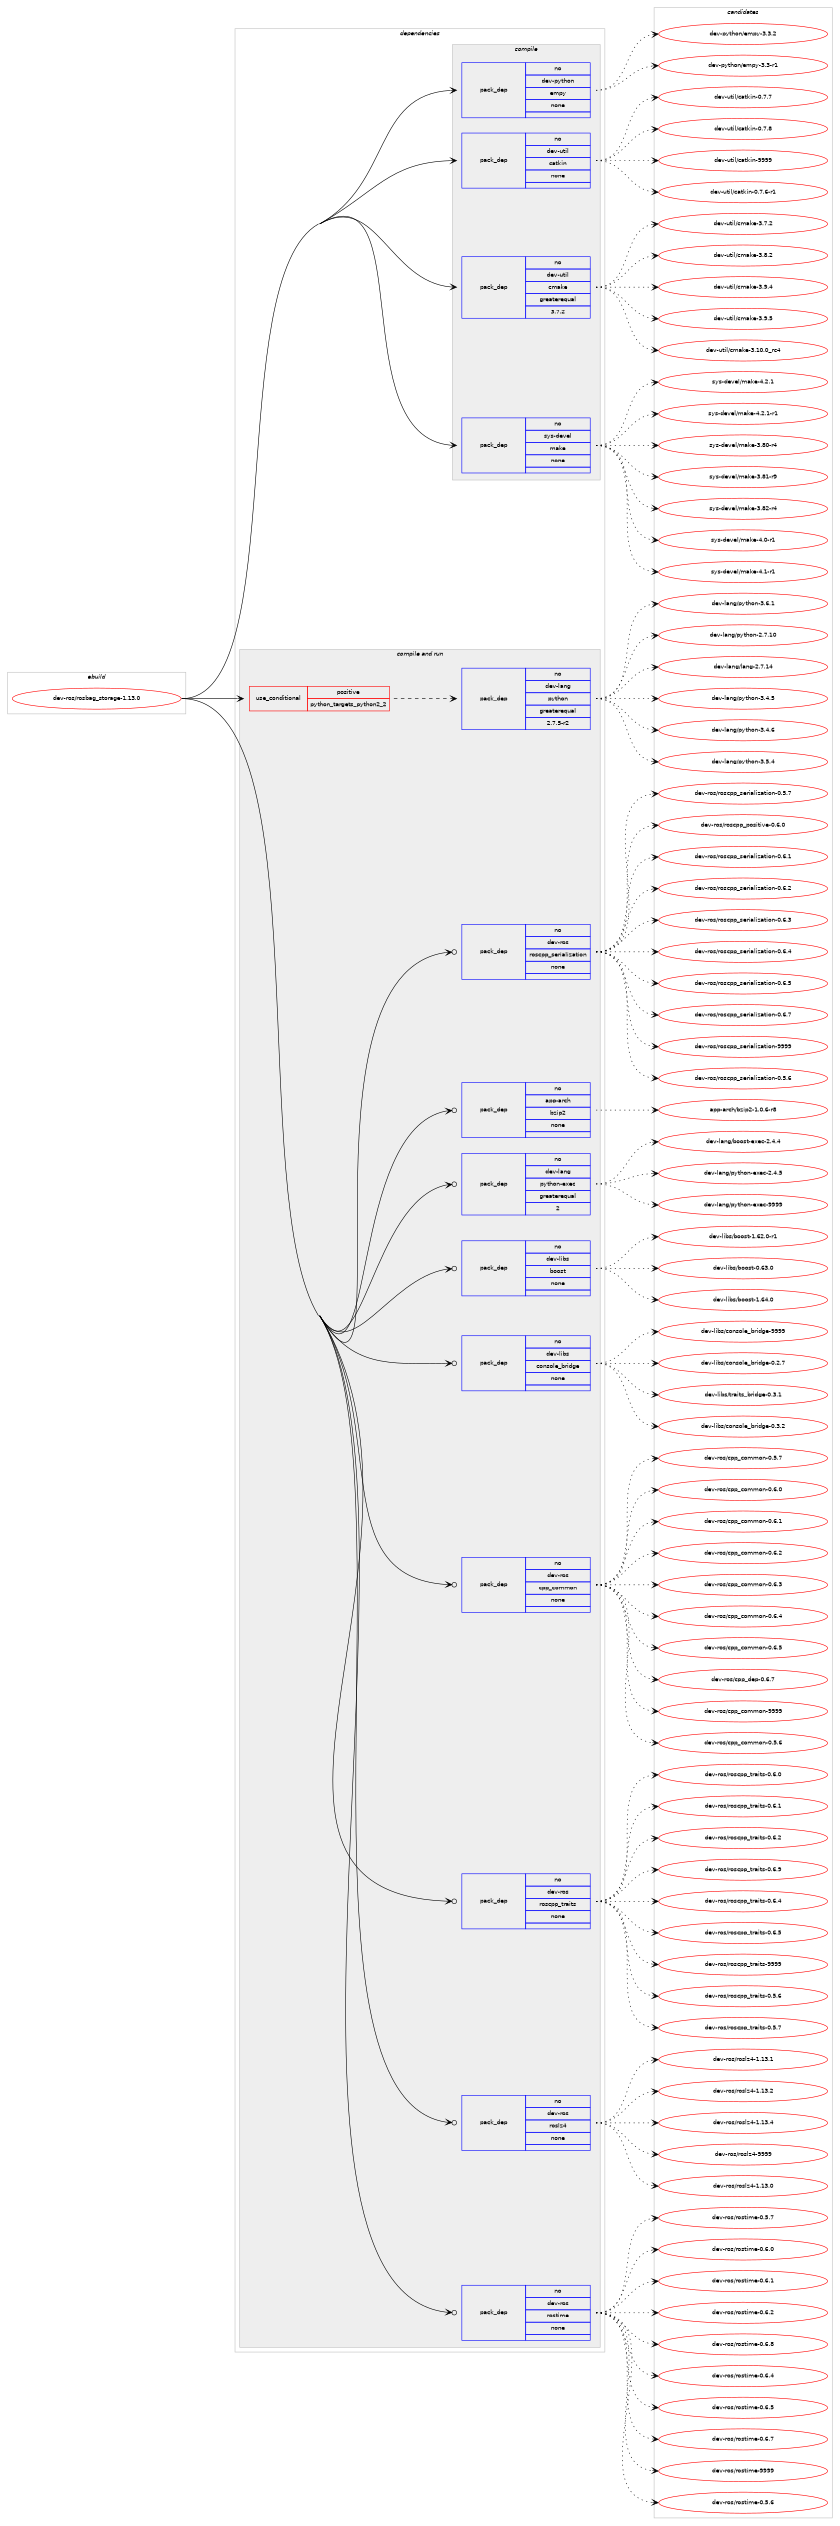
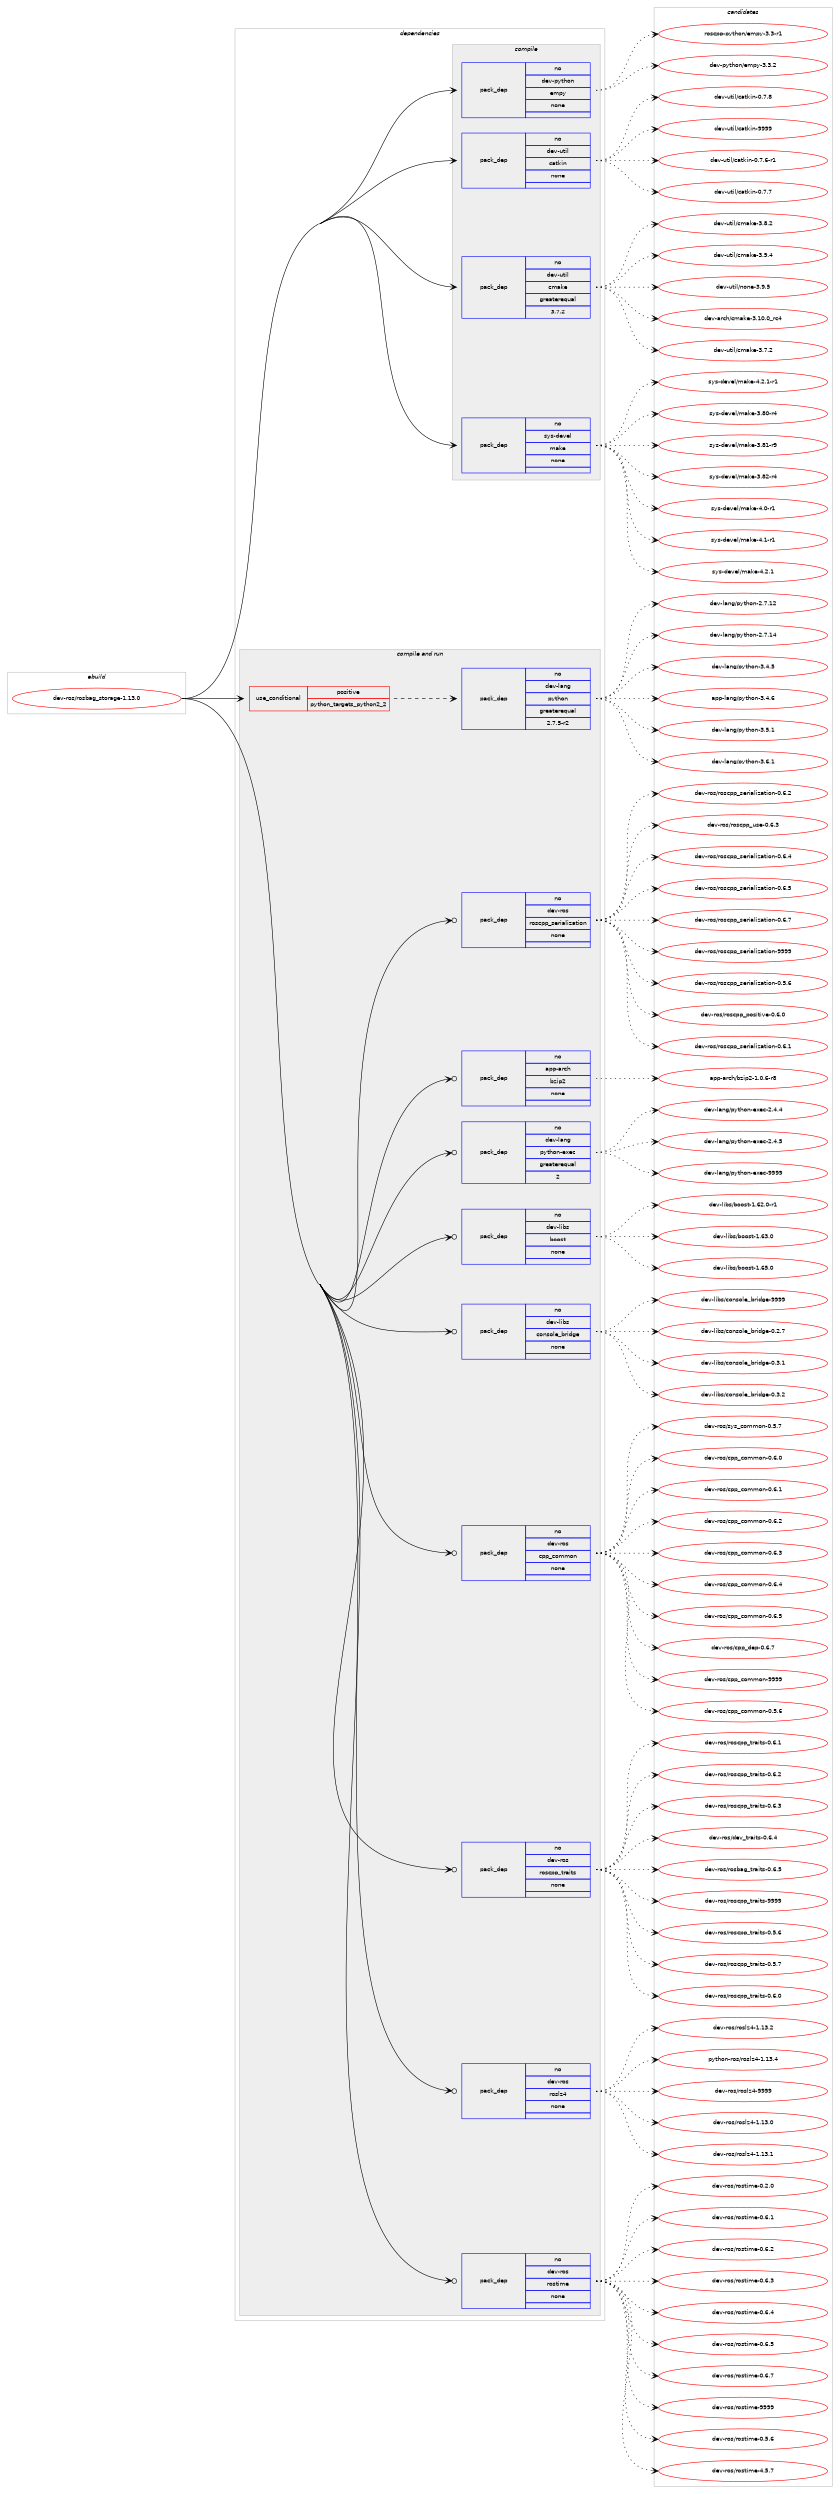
node "dev-python/empy-3.3-r1": label "dev-python/empy-3.3-r1" -> "roscpp-python/empy-3.3-r1"
node "dev-util/cmake-3.9.5": label "dev-util/cmake-3.9.5" -> "dev-util/none-3.9.5"
node "dev-util/cmake-3.10.0_rc4": label "dev-util/cmake-3.10.0_rc4" -> "dev-arch/cmake-3.10.0_rc4"
node "dev-lang/python-2.7.10": label "dev-lang/python-2.7.10" -> "dev-lang/python-2.7.12"
node "dev-lang/lang-2.7.14": label "dev-lang/lang-2.7.14" -> "dev-lang/python-2.7.14"
node "dev-lang/python-3.4.6": label "dev-lang/python-3.4.6" -> "app-lang/python-3.4.6"
node "dev-lang/python-3.5.4": label "dev-lang/python-3.5.4" -> "dev-lang/python-3.5.1"
node "dev-ros/roscpp_serialization-0.5.7": removed
node "dev-ros/roscpp_serialization-0.6.3": label "dev-ros/roscpp_serialization-0.6.3" -> "dev-ros/roscpp_use-0.6.3"
node "dev-lang/boost-exec-2.4.4": label "dev-lang/boost-exec-2.4.4" -> "dev-lang/python-exec-2.4.4"
node "dev-libs/boost-0.63.0": label "dev-libs/boost-0.63.0" -> "dev-libs/boost-1.63.0"
node "dev-libs/boost-1.64.0": label "dev-libs/boost-1.64.0" -> "dev-libs/boost-1.65.0"
node "dev-libs/traits_bridge-0.3.1": label "dev-libs/traits_bridge-0.3.1" -> "dev-libs/console_bridge-0.3.1"
node "dev-ros/cpp_common-0.5.7": label "dev-ros/cpp_common-0.5.7" -> "dev-ros/sys_common-0.5.7"
node "dev-ros/roscpp_traits-0.6.9": label "dev-ros/roscpp_traits-0.6.9" -> "dev-ros/roscpp_traits-0.6.3"
node "dev-ros/roscpp_traits-0.6.4": label "dev-ros/roscpp_traits-0.6.4" -> "dev-ros/dev_traits-0.6.4"
node "dev-ros/roscpp_traits-0.6.5": label "dev-ros/roscpp_traits-0.6.5" -> "dev-ros/rosbag_traits-0.6.5"
node "dev-ros/roslz4-1.13.4": label "dev-ros/roslz4-1.13.4" -> "python-ros/roslz4-1.13.4"
node "dev-ros/rostime-0.5.7": label "dev-ros/rostime-0.5.7" -> "dev-ros/rostime-4.5.7"
node "dev-ros/rostime-0.6.0": label "dev-ros/rostime-0.6.0" -> "dev-ros/rostime-0.2.0"
node "dev-ros/rostime-0.6.8": label "dev-ros/rostime-0.6.8" -> "dev-ros/rostime-0.6.3"
